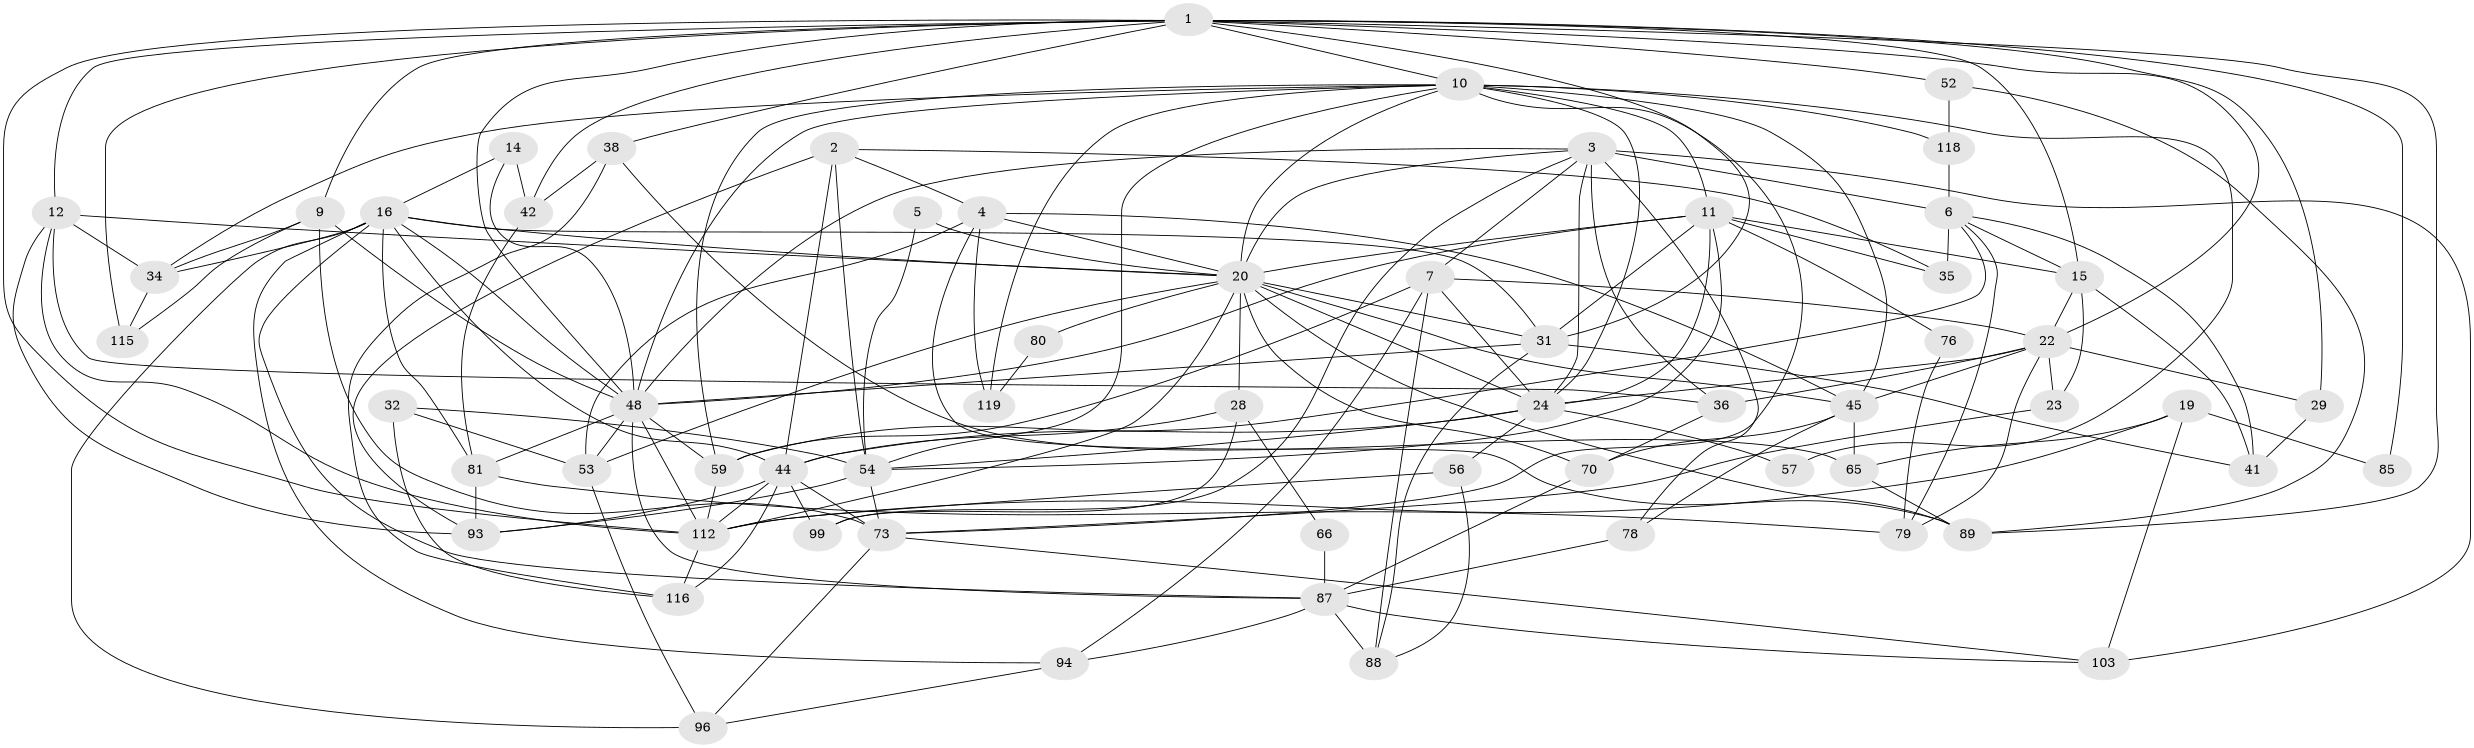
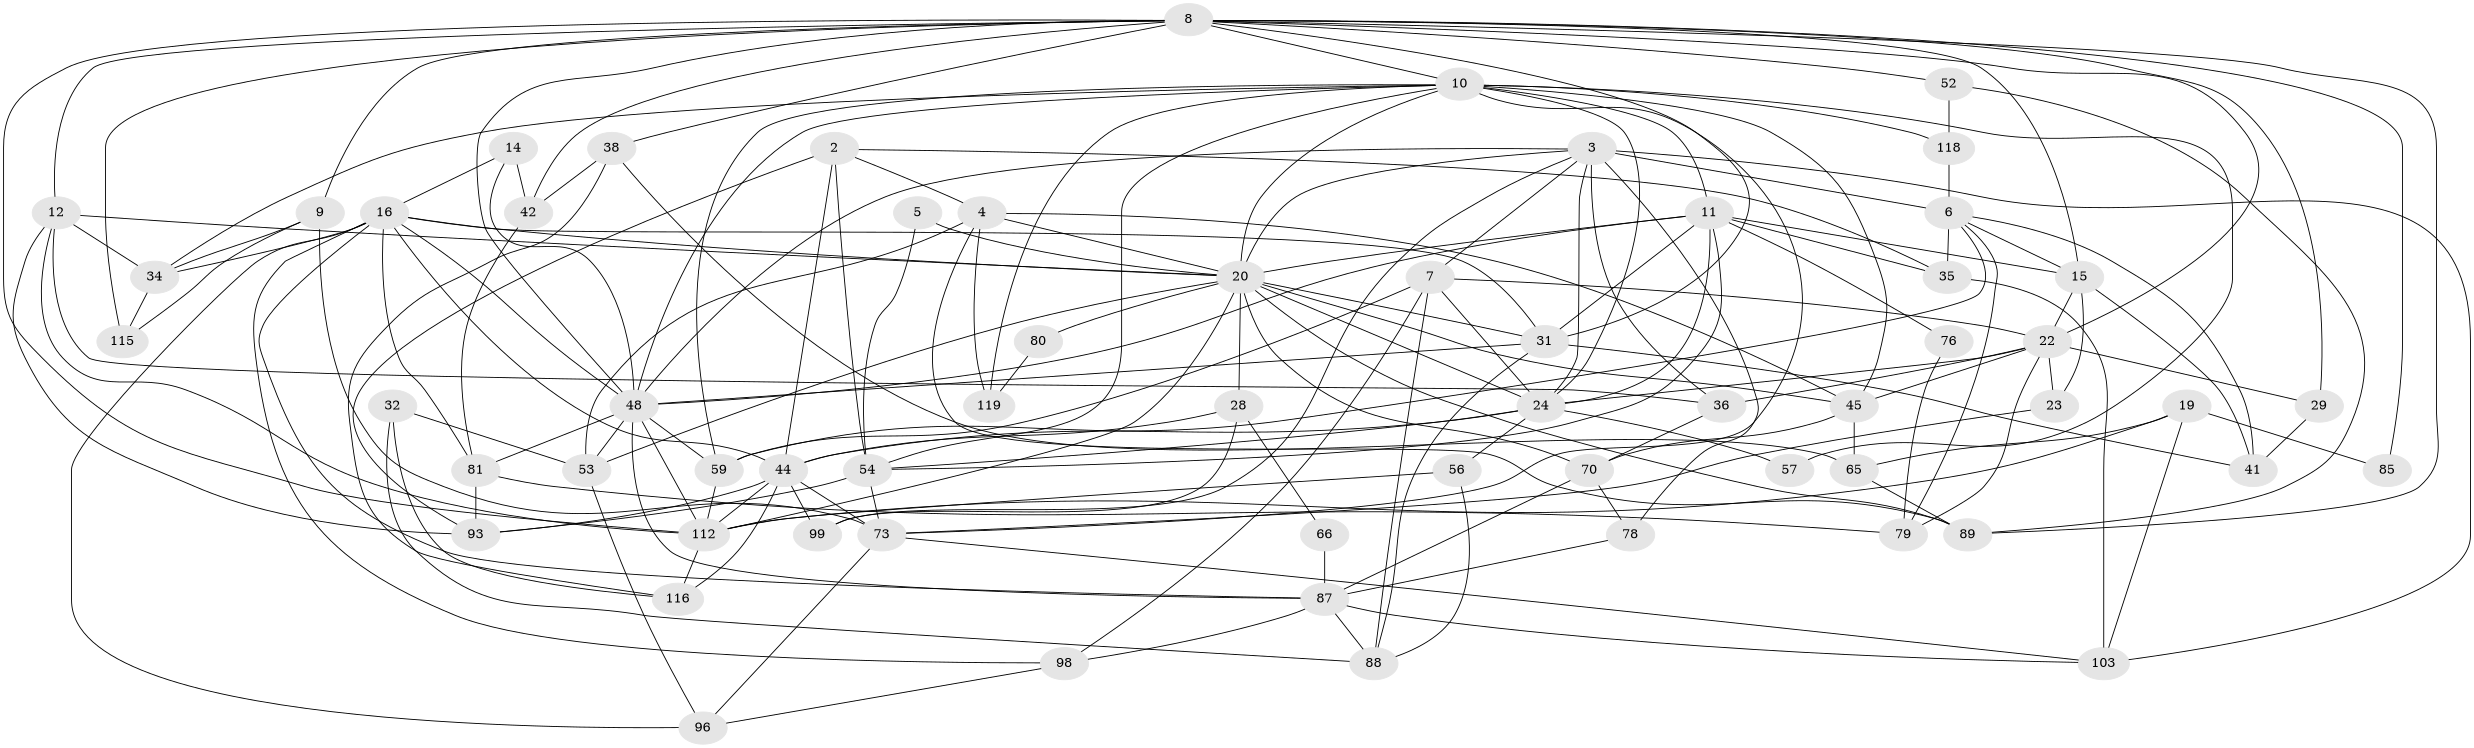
node "1": label "1" -> "8"
edge "9" -- "48": removed
edge "35" -- "103": added
edge "32" -- "54": now "32" -- "88"
edge "45" -- "78": now "70" -- "78"
node "94": label "94" -> "98"
